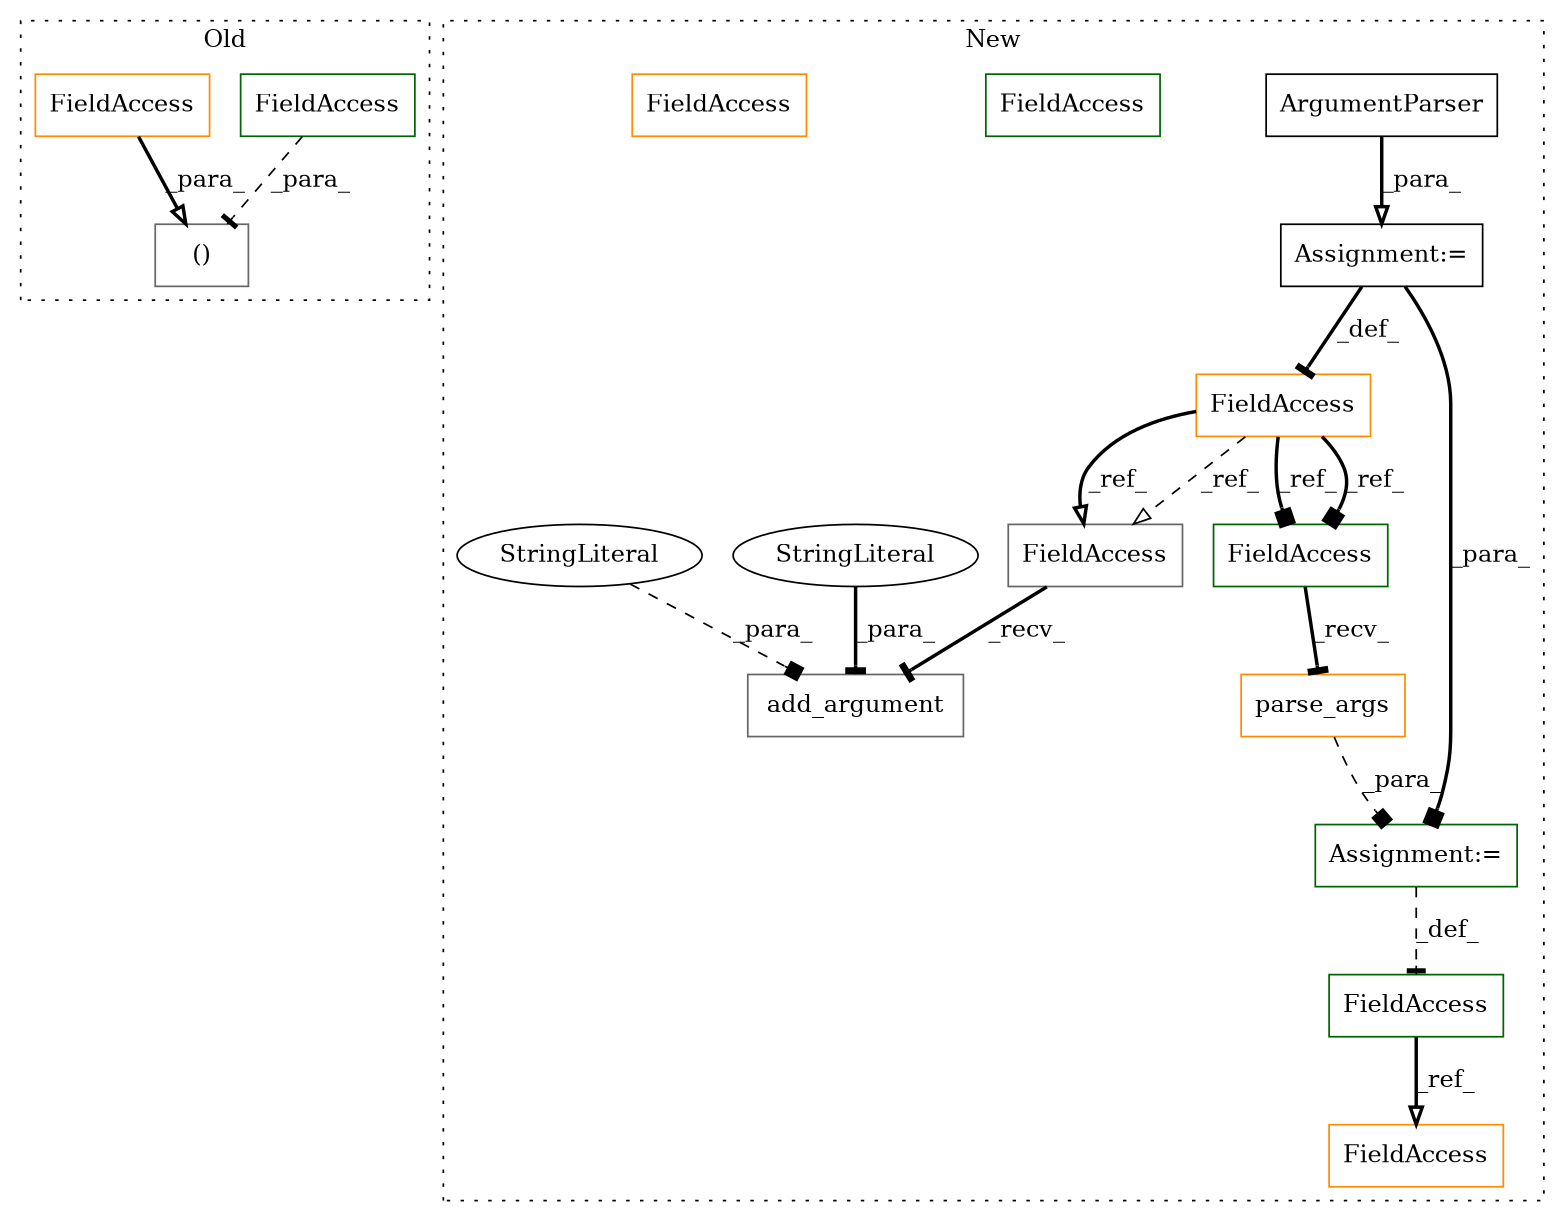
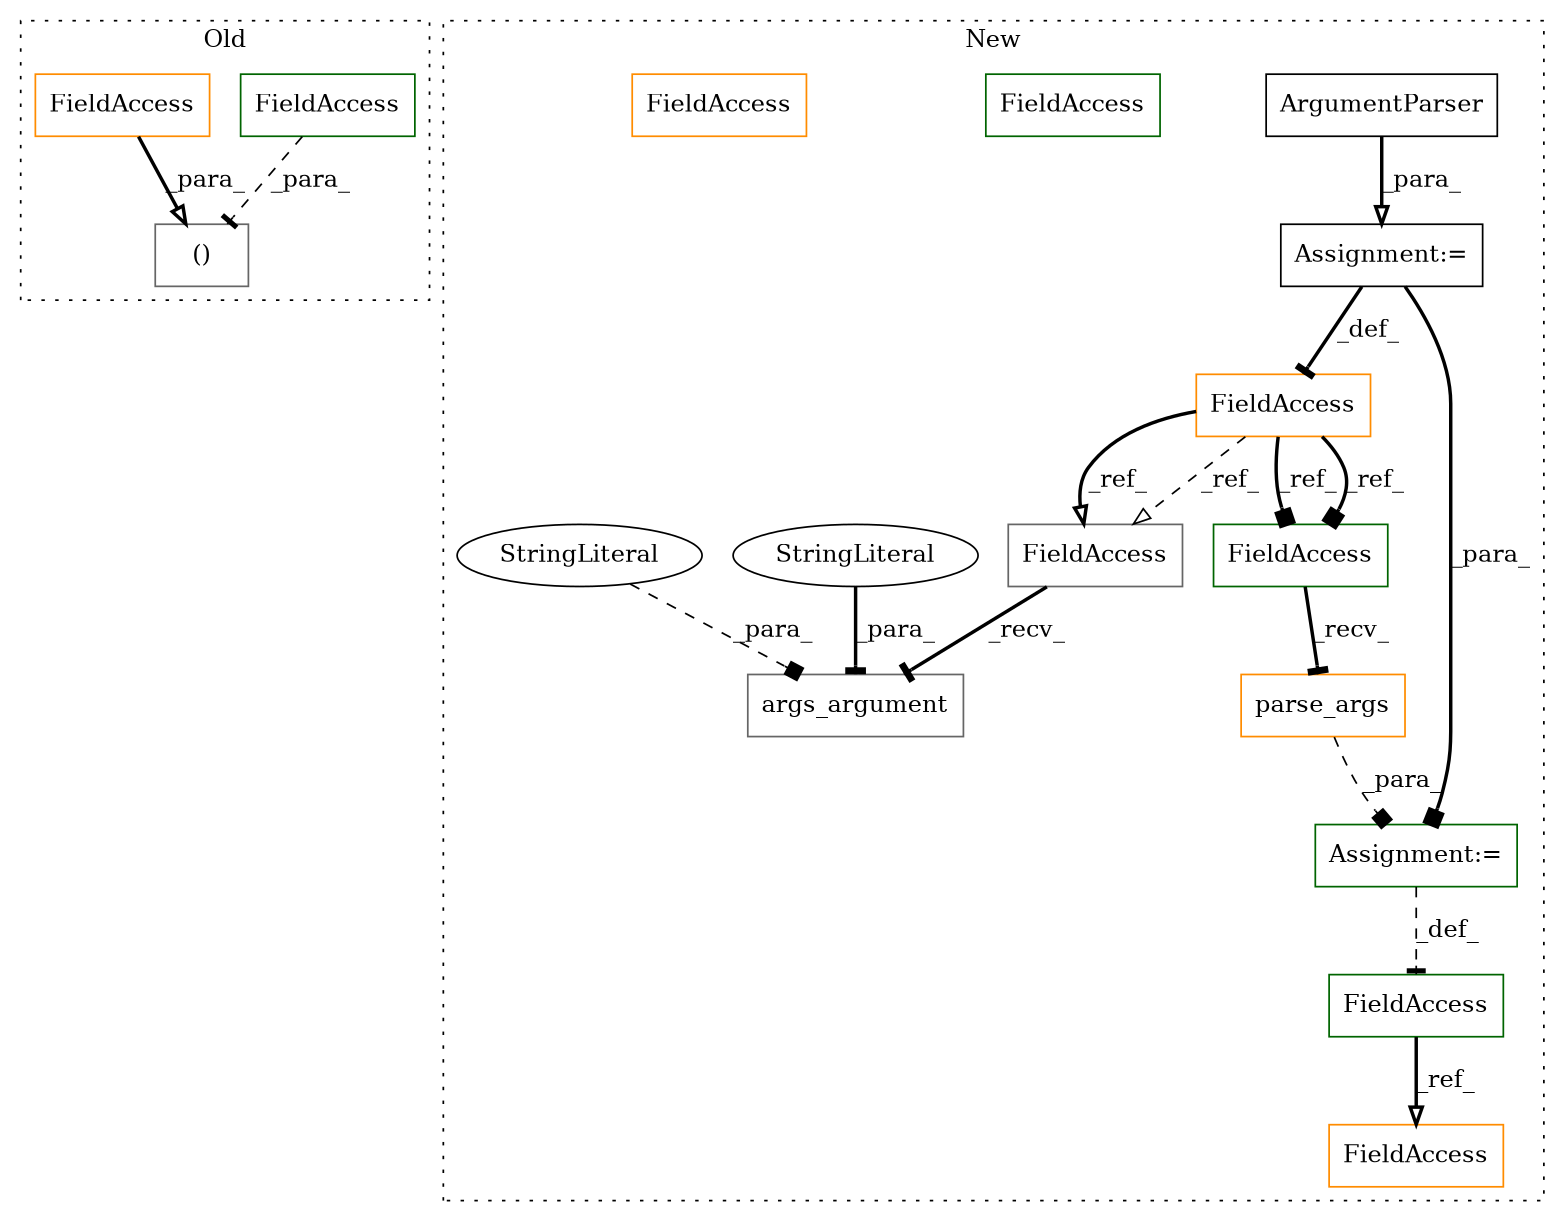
node "add_argument": label "add_argument" -> "args_argument"
